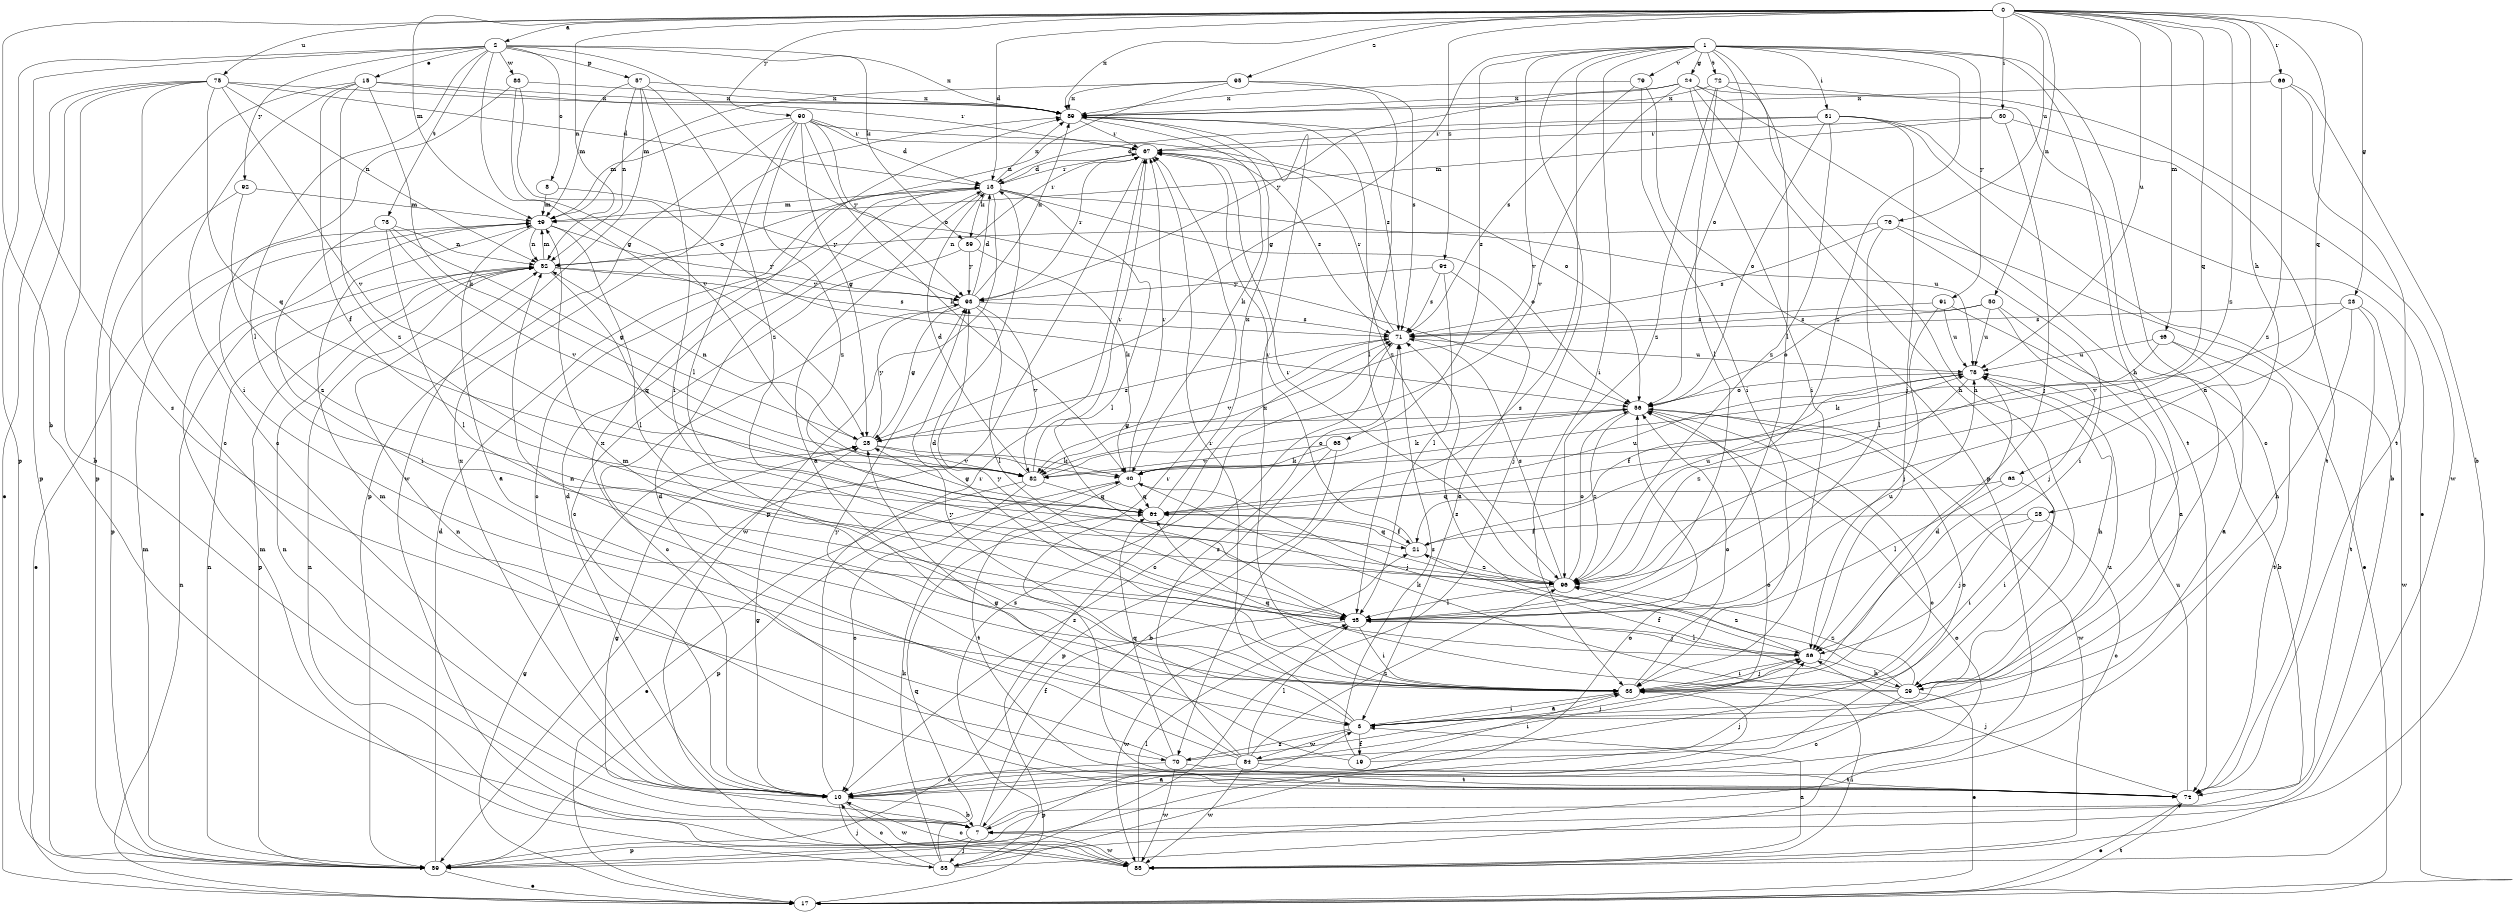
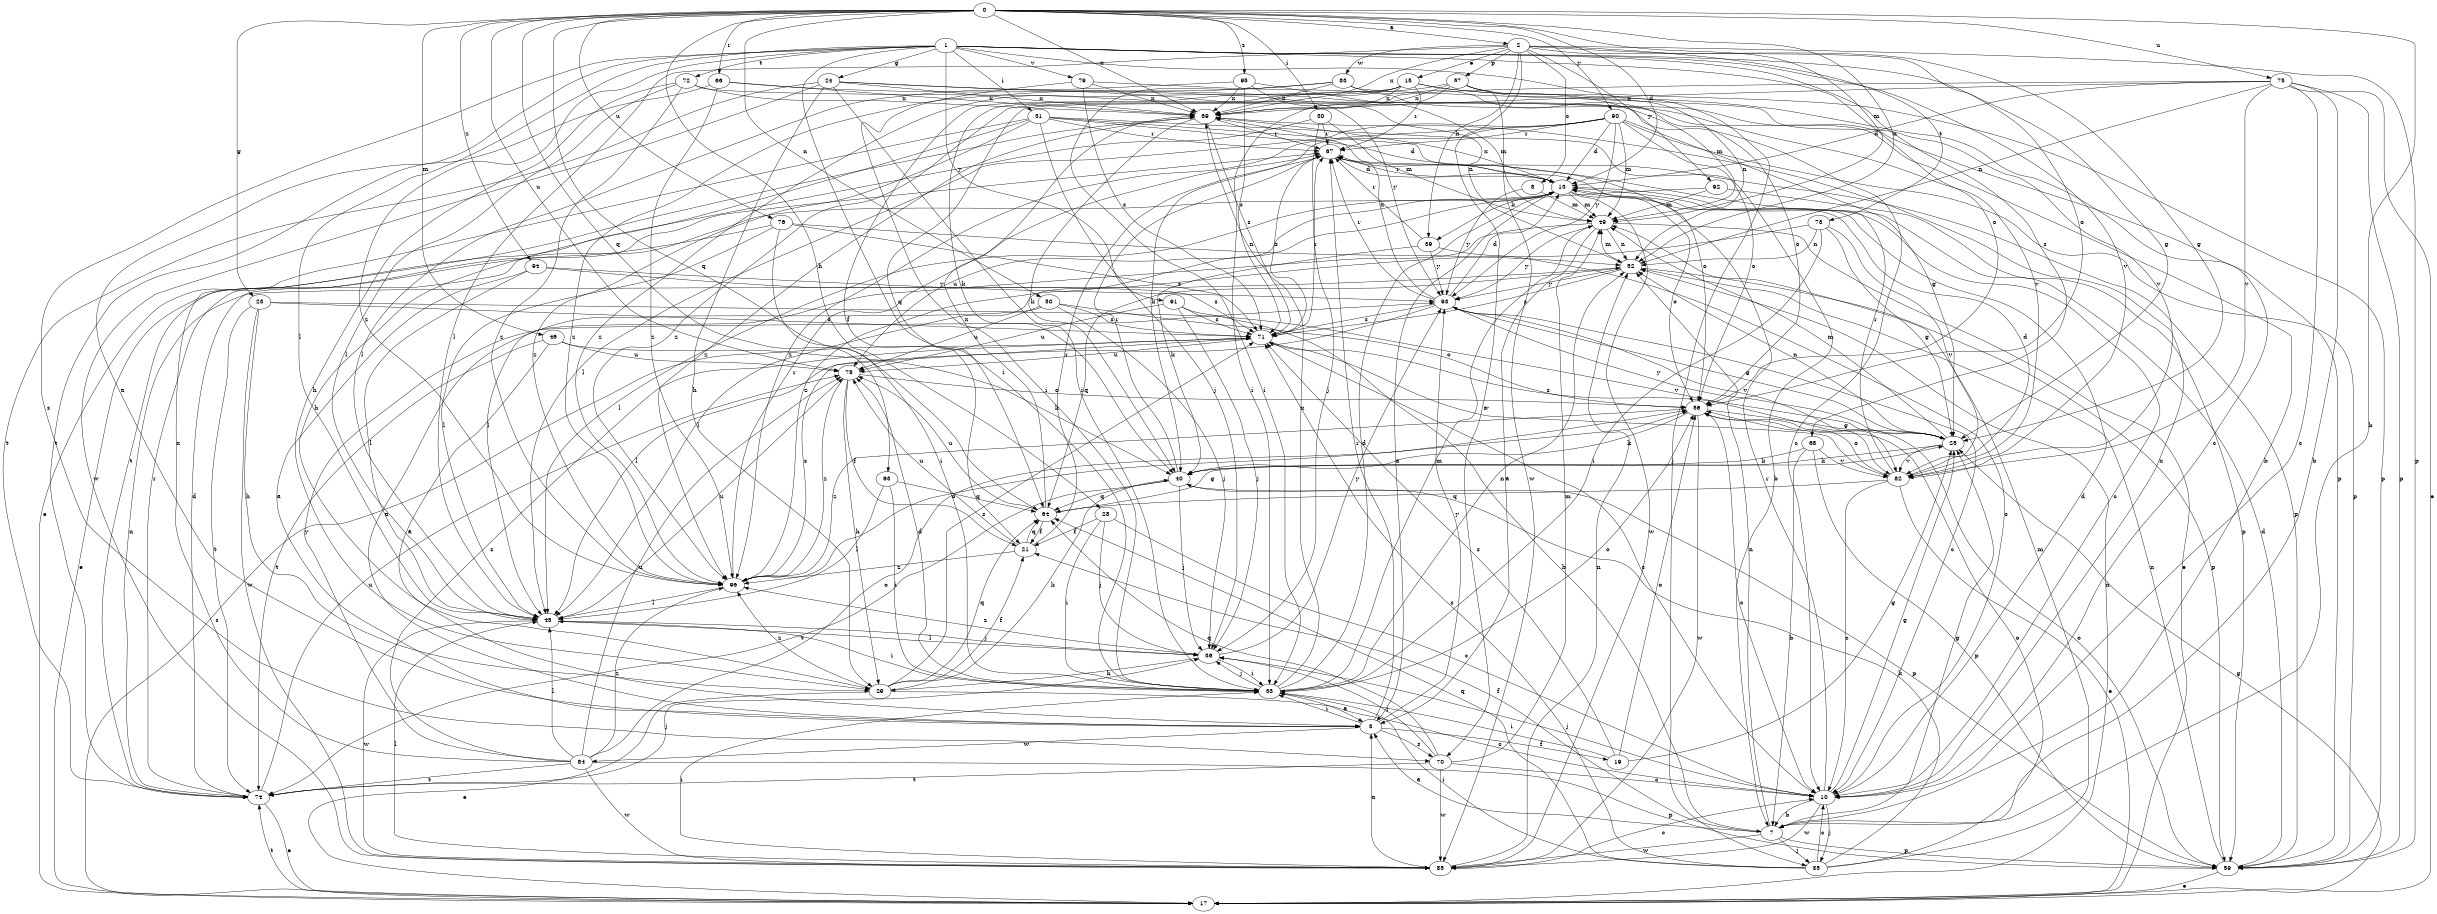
edge "0" -> "96": now "83" -> "96"
edge "1" -> "29": now "31" -> "29"
edge "59" -> "49": now "25" -> "49"
